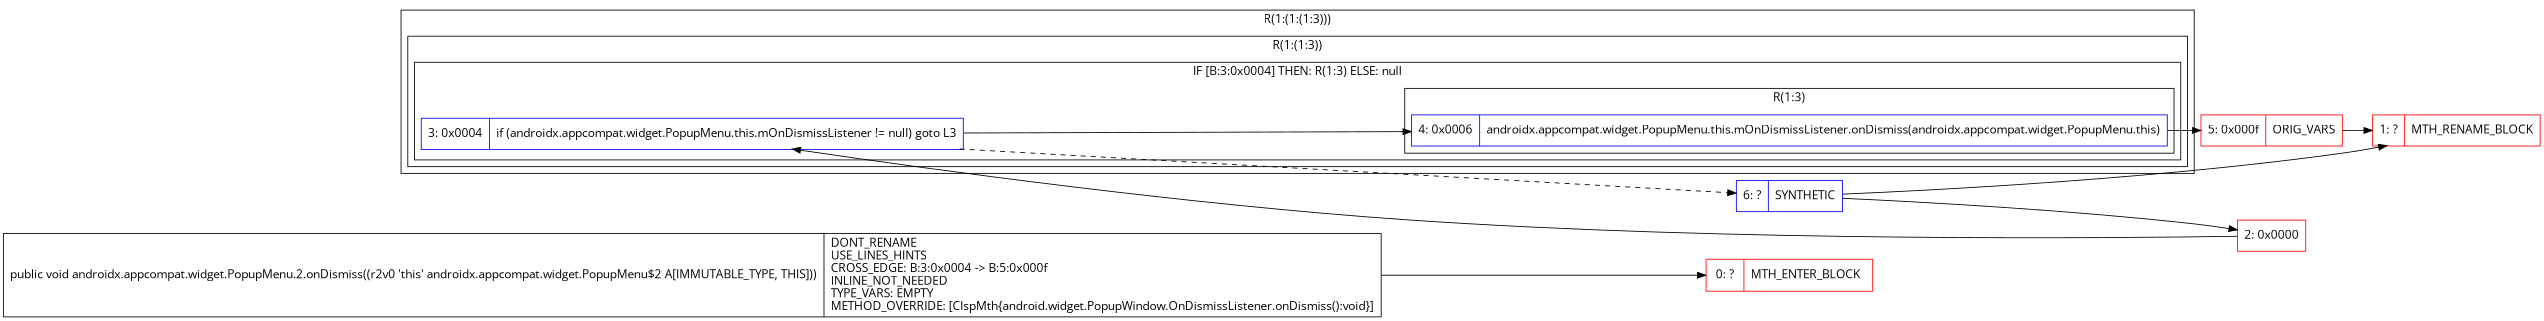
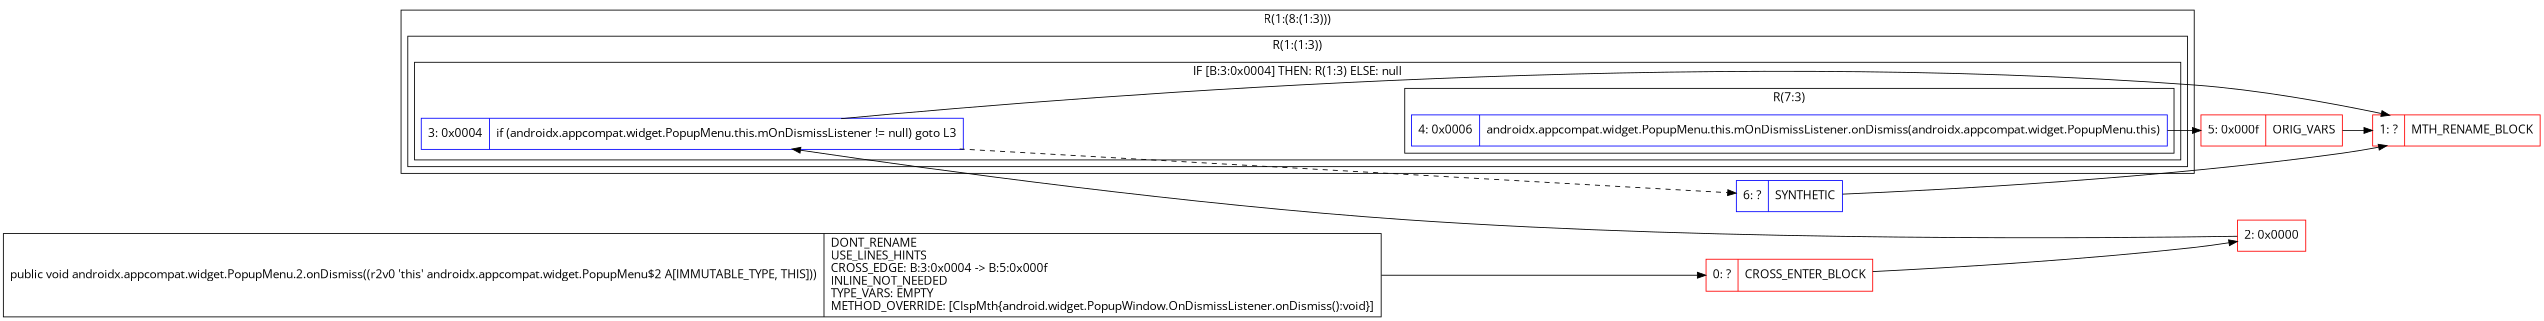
cluster "R(1:(1:(1:3)))": label "R(1:(1:(1:3)))" -> "R(1:(8:(1:3)))"
cluster "R(1:3)": label "R(1:3)" -> "R(7:3)"
edge "3: 0x0004" -> "4: 0x0006": now "3: 0x0004" -> "1: ?"
edge "6: ?" -> "2: 0x0000": now "0: ?" -> "2: 0x0000"
node "0: ?": text "MTH_ENTER_BLOCK" -> "CROSS_ENTER_BLOCK"
